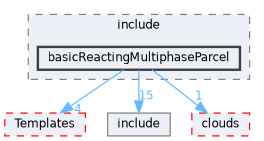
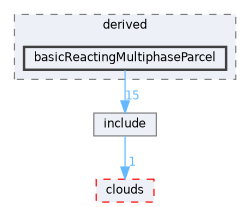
cluster "include": label "include" -> "derived"
edge "basicReactingMultiphaseParcel" -> "clouds": now "include" -> "clouds"
node "Templates": removed
